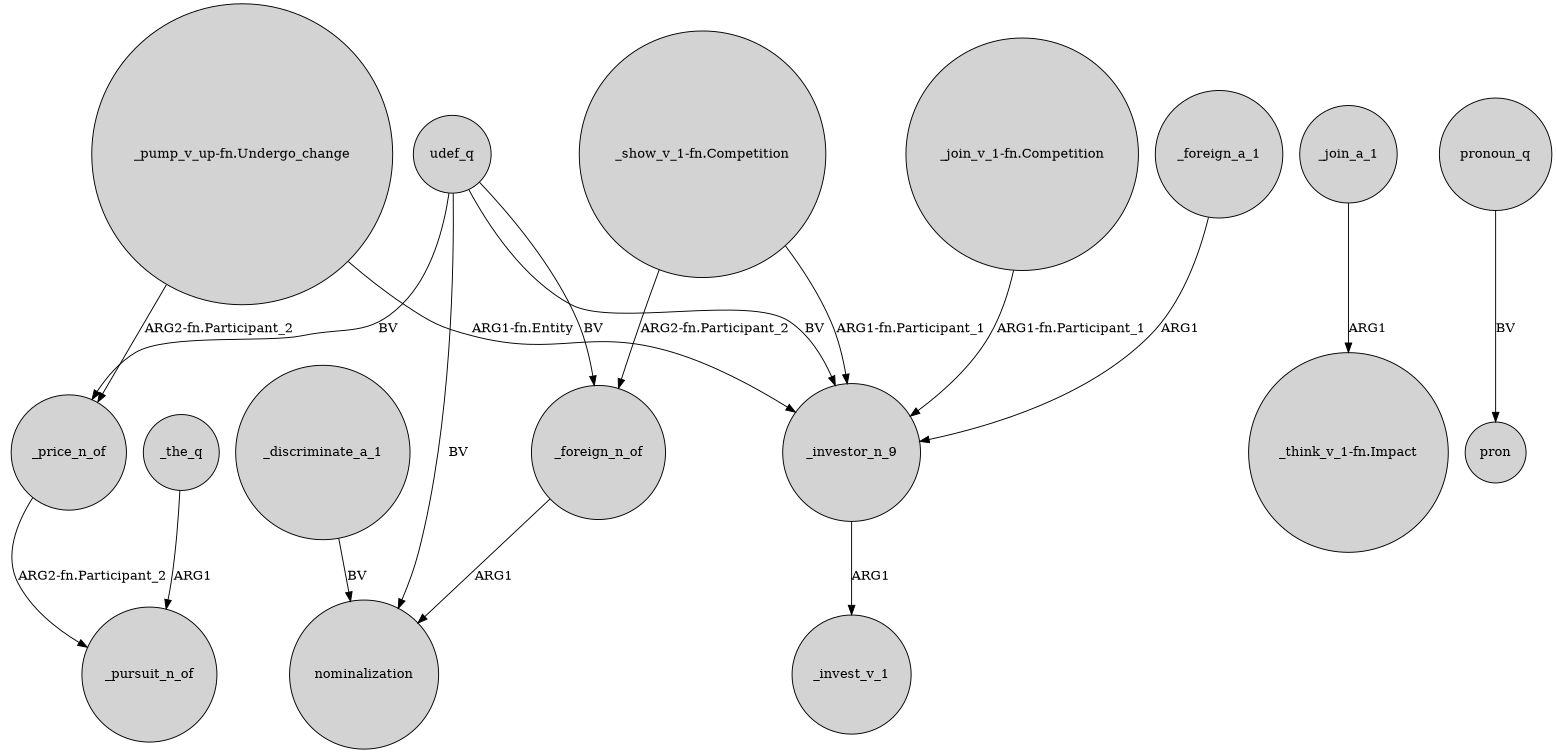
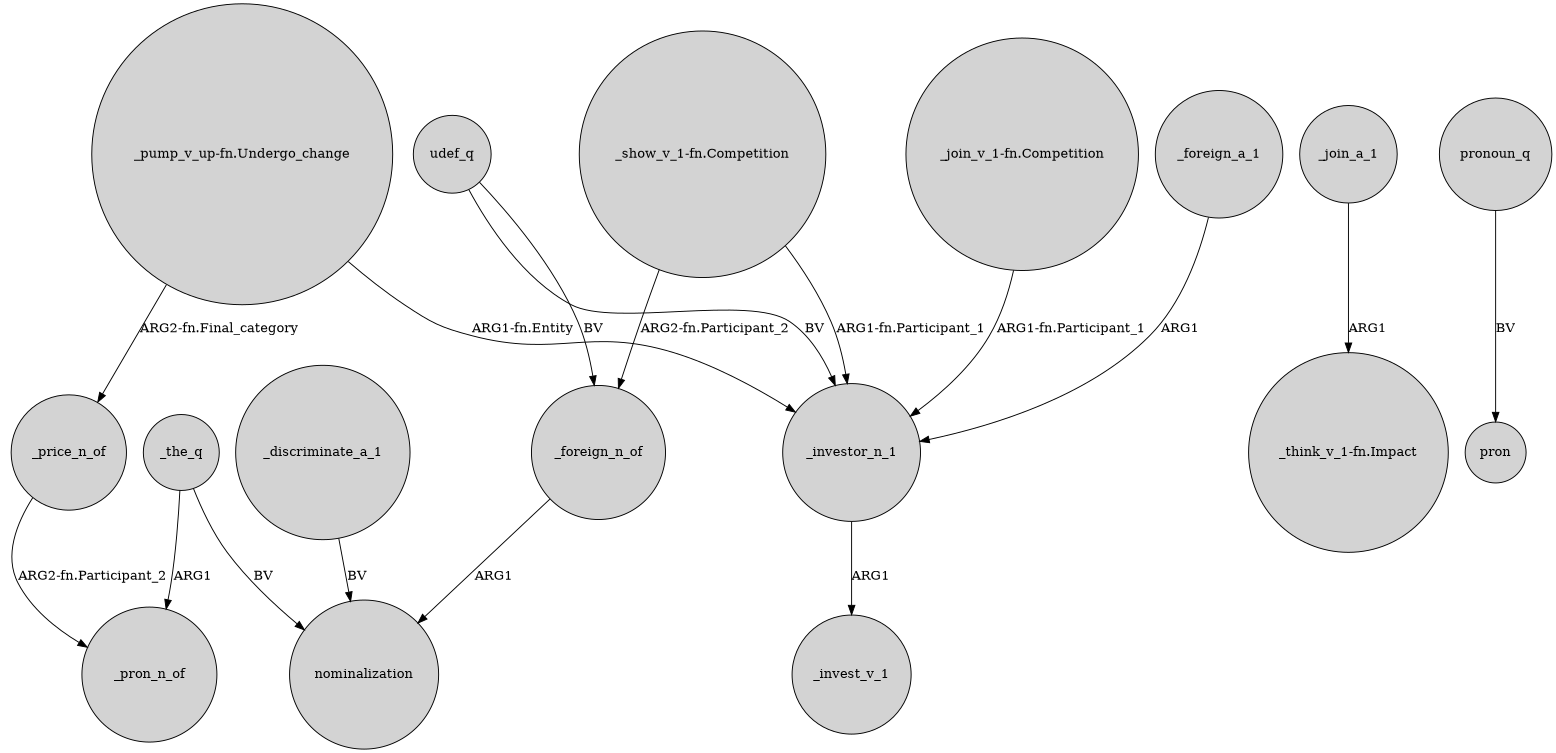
edge "_pump_v_up-fn.Undergo_change" -> "_price_n_of": label "ARG2-fn.Participant_2" -> "ARG2-fn.Final_category"
edge "udef_q" -> "_price_n_of": removed, label "BV"
edge "udef_q" -> "nominalization": now "_the_q" -> "nominalization"
node "_investor_n_9": label "_investor_n_9" -> "_investor_n_1"
node "_pursuit_n_of": label "_pursuit_n_of" -> "_pron_n_of"
